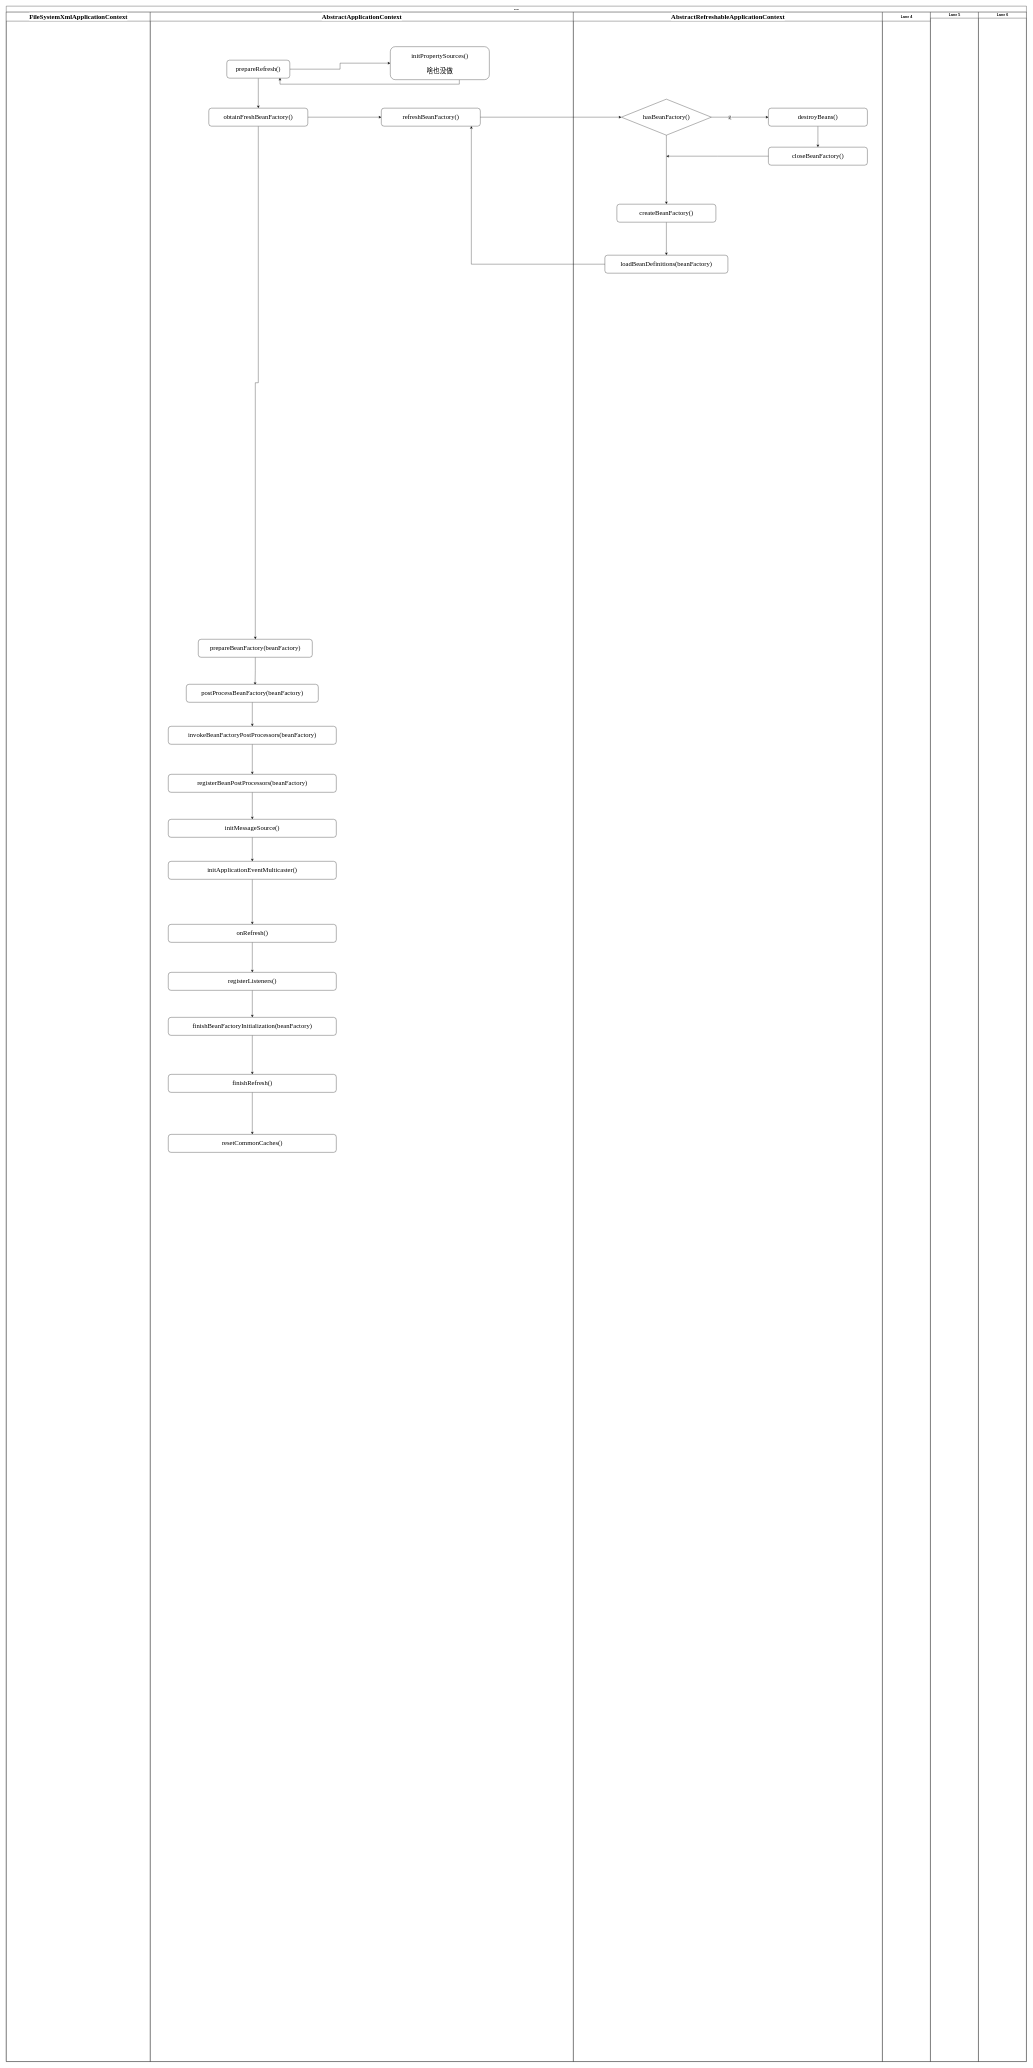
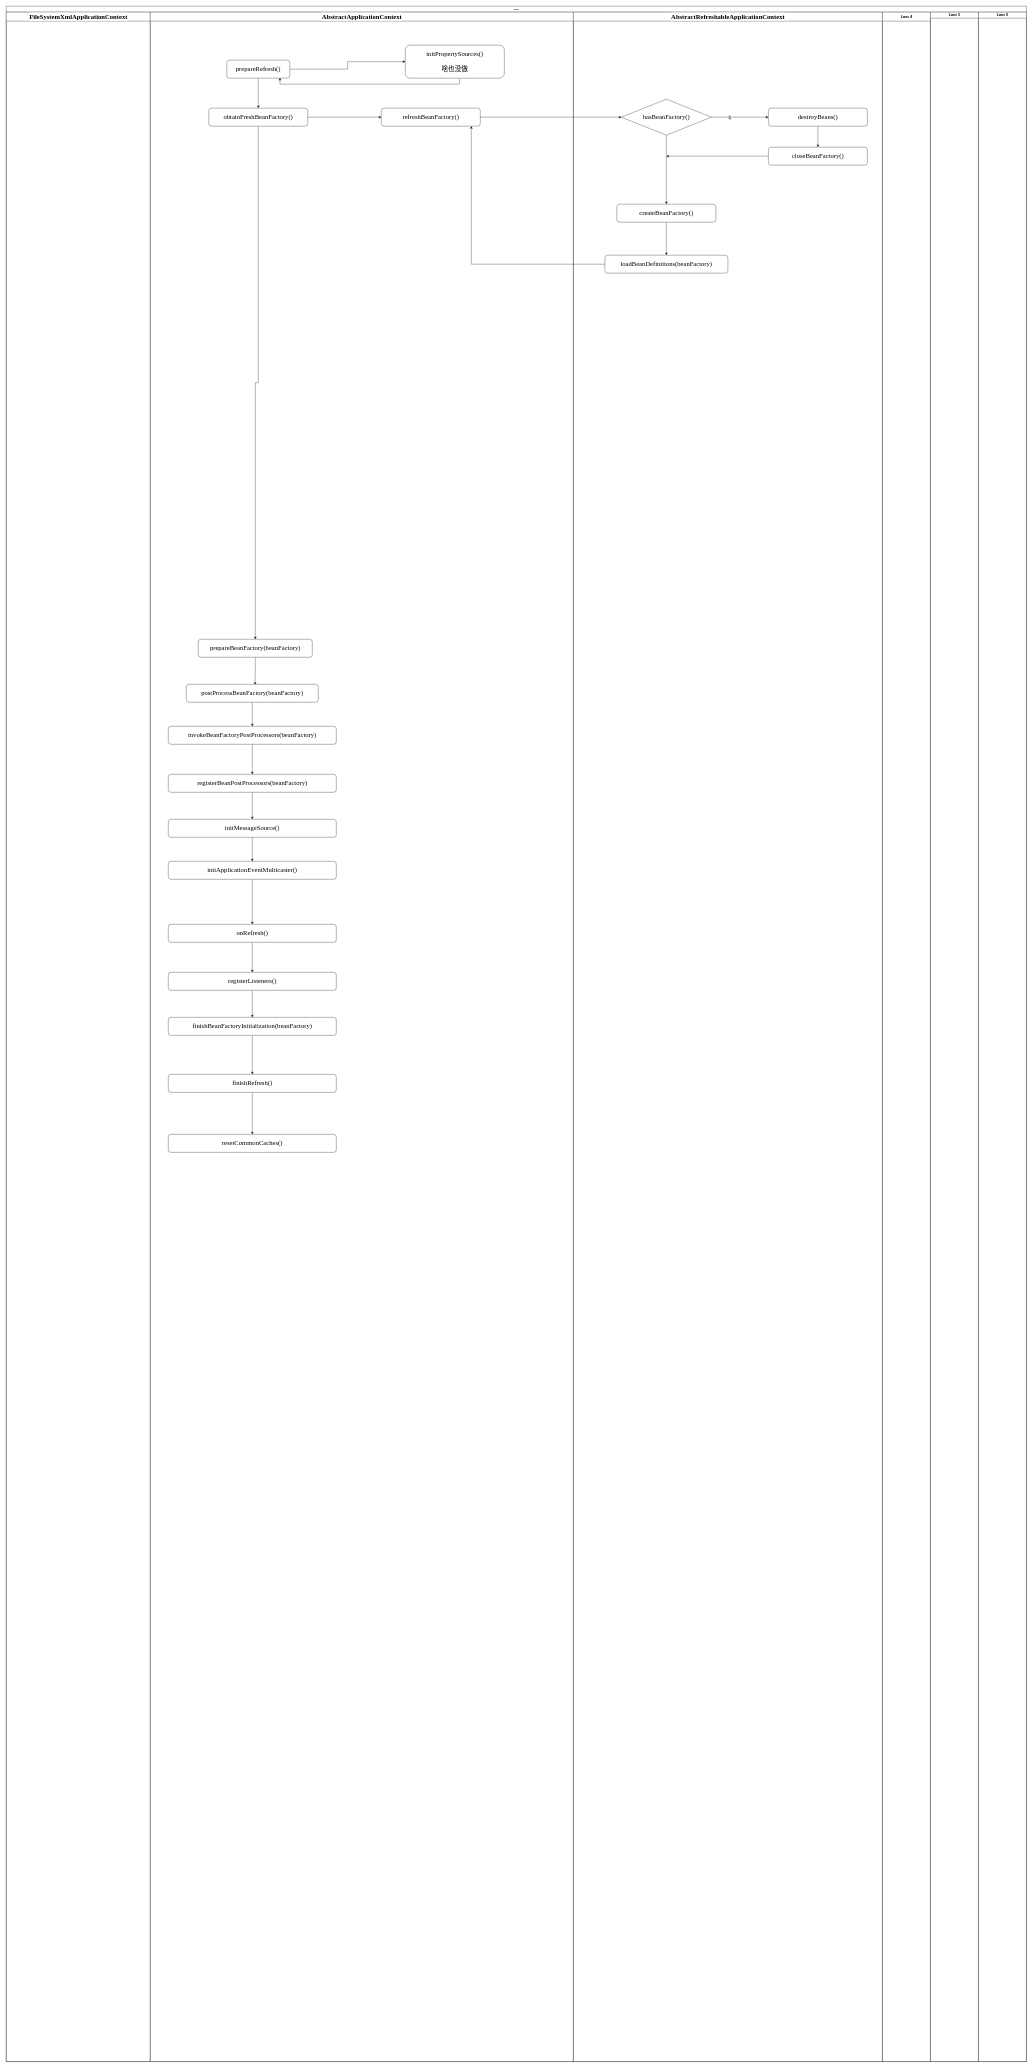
node "initPropertySources()啥也没做": moved (440, 63) -> (455, 62)
